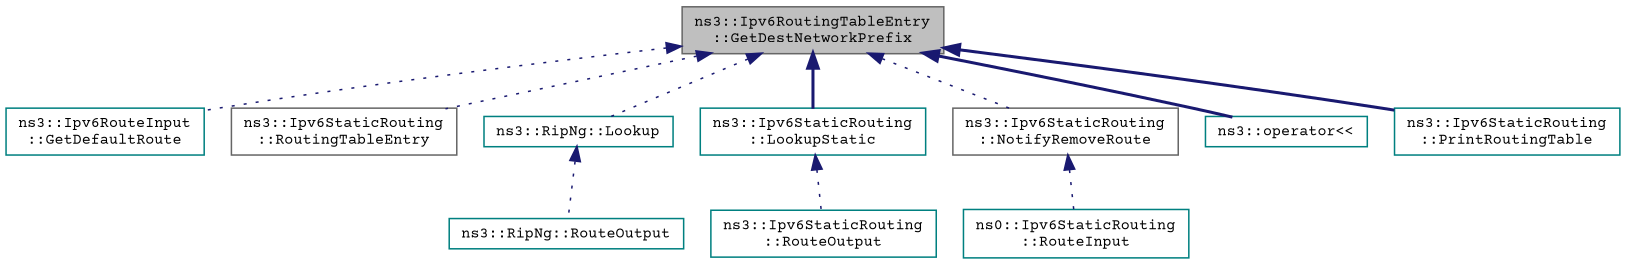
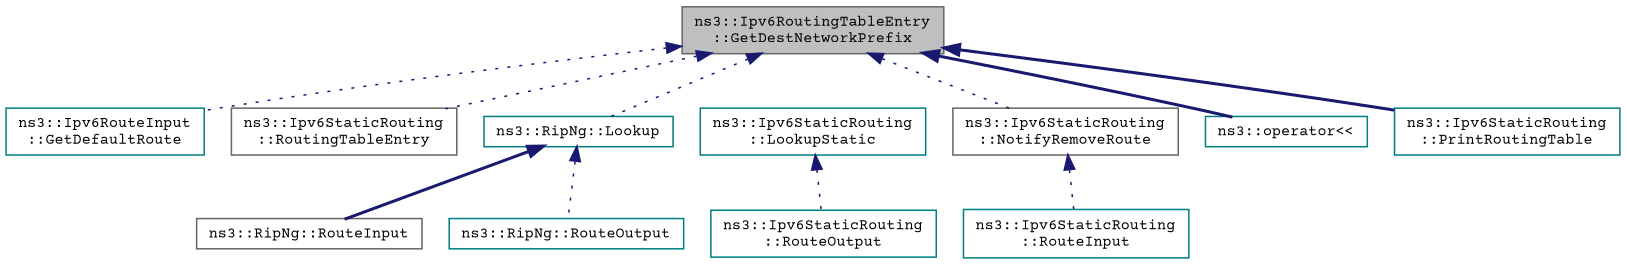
edge "ns3::Ipv6StaticRouting ::LookupStatic" -> "ns3::Ipv6RoutingTableEntry ::GetDestNetworkPrefix": removed
node "ns3::RipNg::RouteInput": added
node "ns0::Ipv6StaticRouting ::RouteInput": label "ns0::Ipv6StaticRouting ::RouteInput" -> "ns3::Ipv6StaticRouting ::RouteInput"
